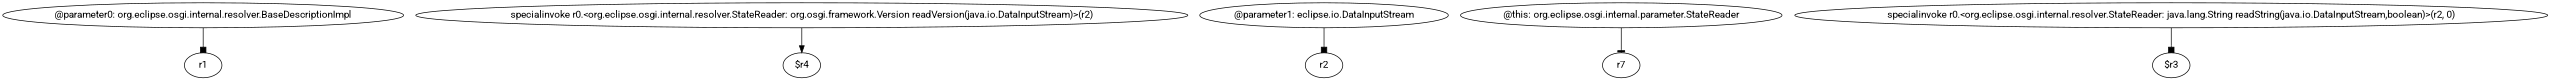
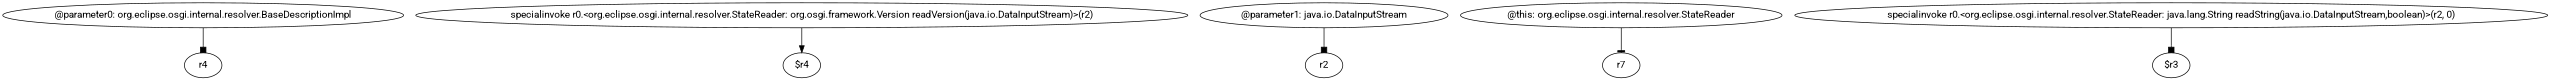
node "@parameter1: eclipse.io.DataInputStream": label "@parameter1: eclipse.io.DataInputStream" -> "@parameter1: java.io.DataInputStream"
node "@this: org.eclipse.osgi.internal.parameter.StateReader": label "@this: org.eclipse.osgi.internal.parameter.StateReader" -> "@this: org.eclipse.osgi.internal.resolver.StateReader"
node "r1": label "r1" -> "r4"
